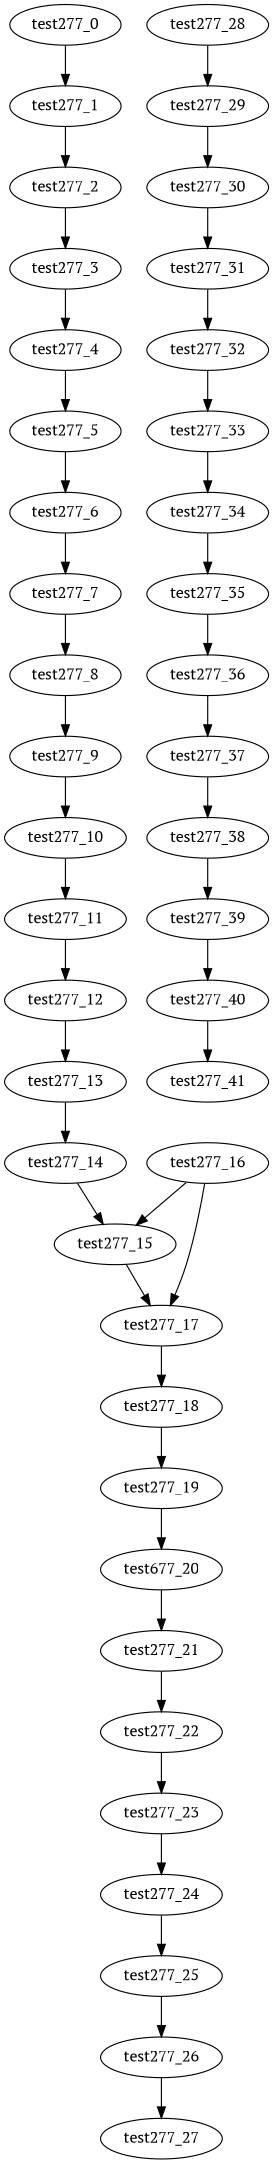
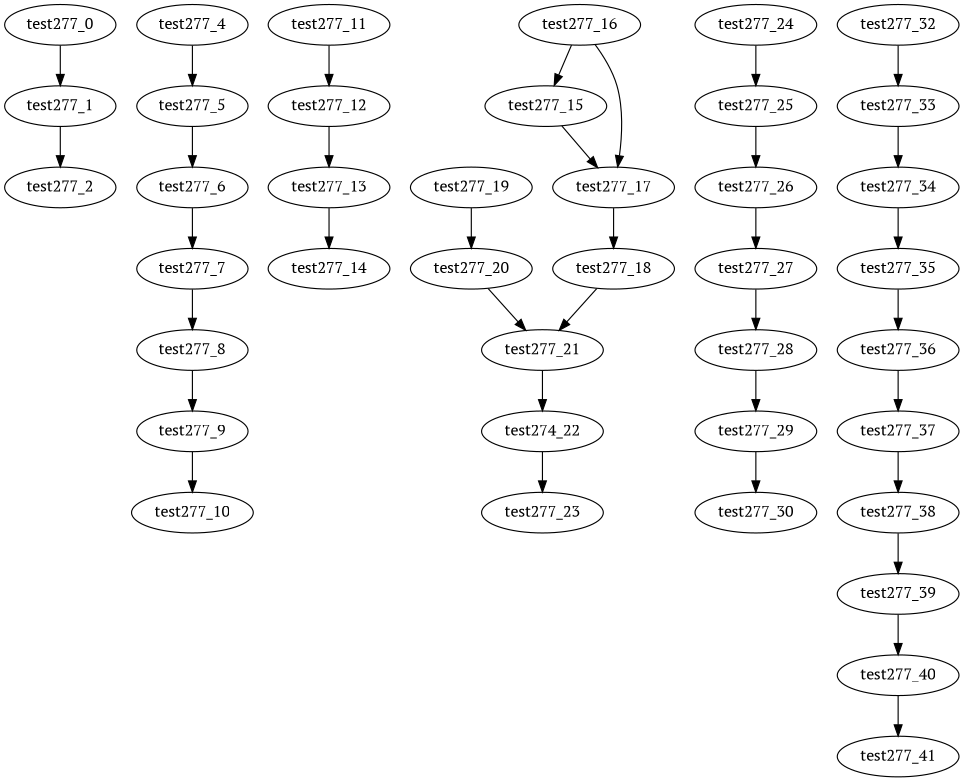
node "test277_3": removed
node "test277_31": removed
edge "test277_27" -> "test277_28": added
edge "test277_10" -> "test277_11": removed
edge "test277_14" -> "test277_15": removed
edge "test277_18" -> "test277_19": now "test277_18" -> "test277_21"
node "test677_20": label "test677_20" -> "test277_20"
node "test277_22": label "test277_22" -> "test274_22"
edge "test277_23" -> "test277_24": removed
